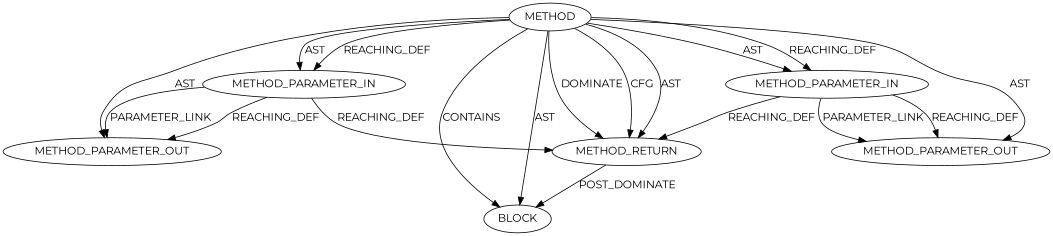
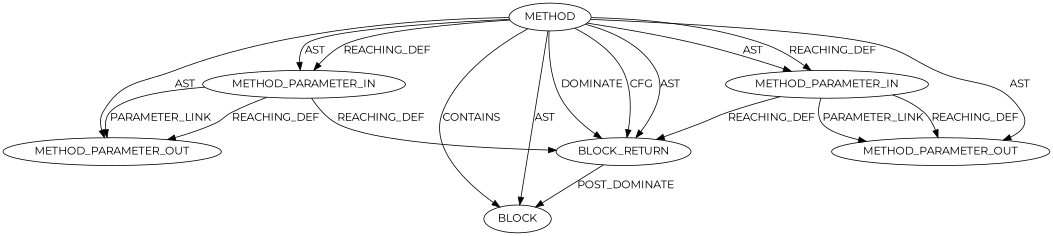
node "METHOD_RETURN": label "METHOD_RETURN" -> "BLOCK_RETURN"
